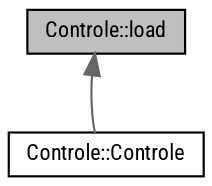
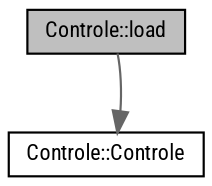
edge "Controle::Controle" -> "Controle::load": reversed
